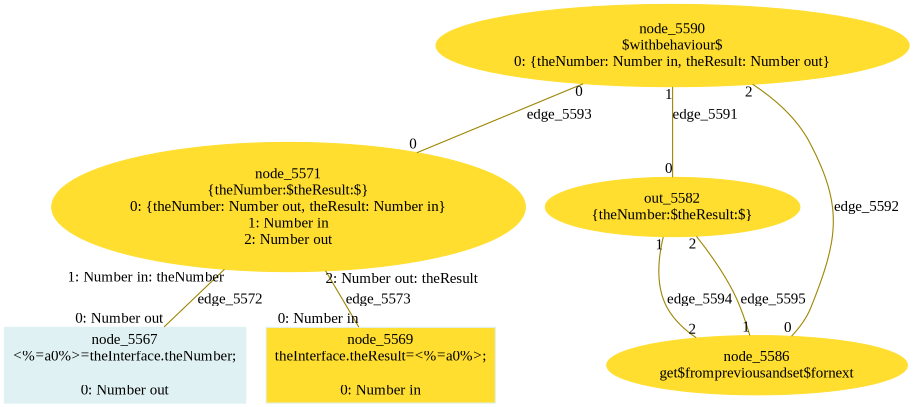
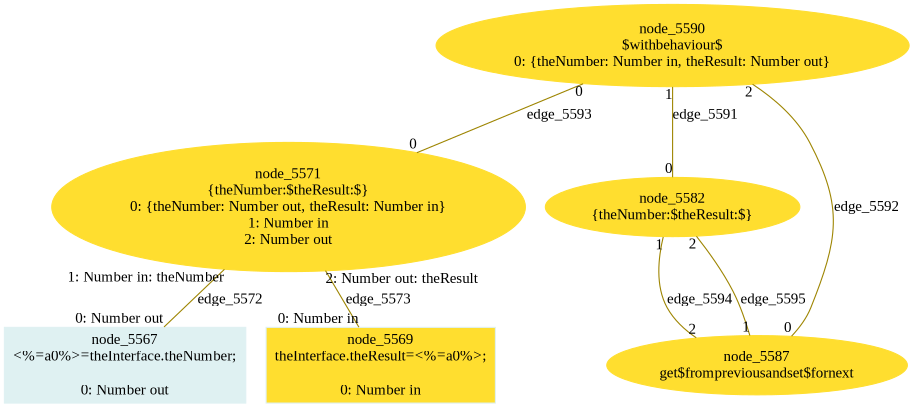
node "out_5582 {theNumber:$theResult:$}": label "out_5582 {theNumber:$theResult:$}" -> "node_5582 {theNumber:$theResult:$}"
node "node_5586 get$frompreviousandset$fornext": label "node_5586 get$frompreviousandset$fornext" -> "node_5587 get$frompreviousandset$fornext"
